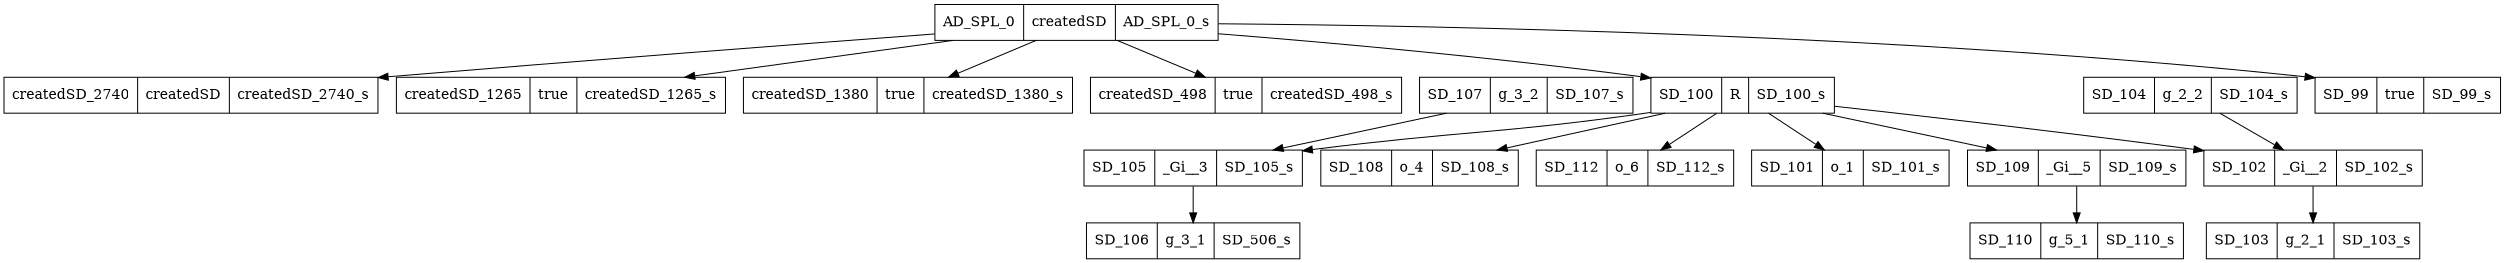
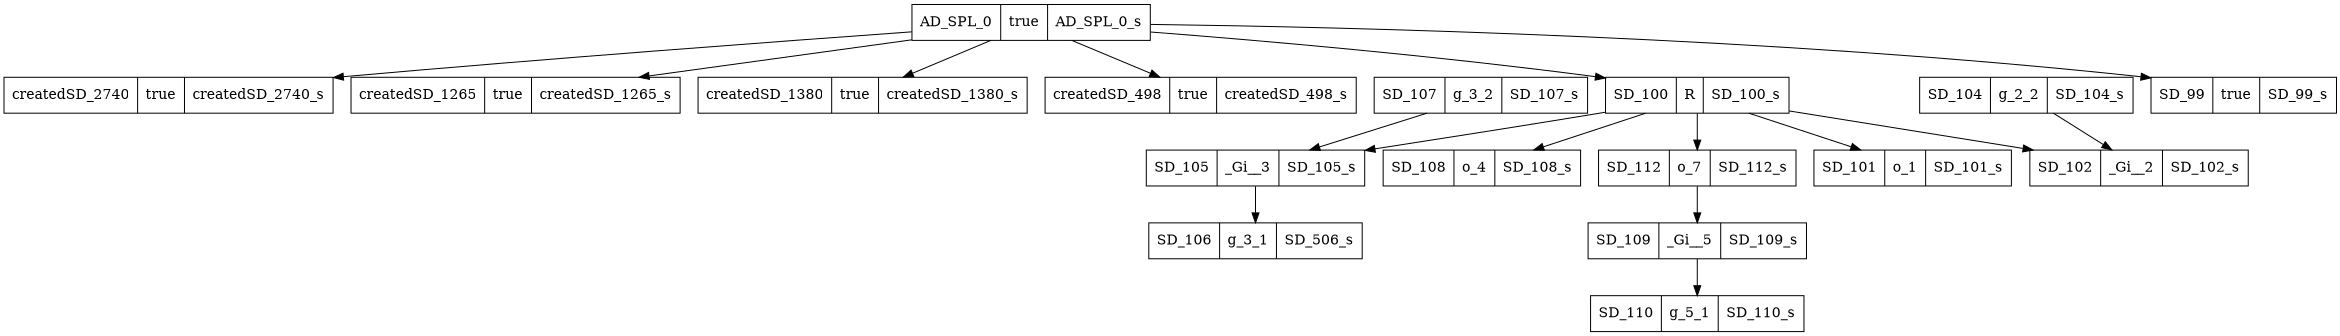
node "AD_SPL_0": text "createdSD" -> "true"
node "createdSD_2740": text "createdSD" -> "true"
edge "SD_100" -> "SD_109": now "SD_112" -> "SD_109"
node "SD_112": text "o_6" -> "o_7"
node "SD_103": removed
